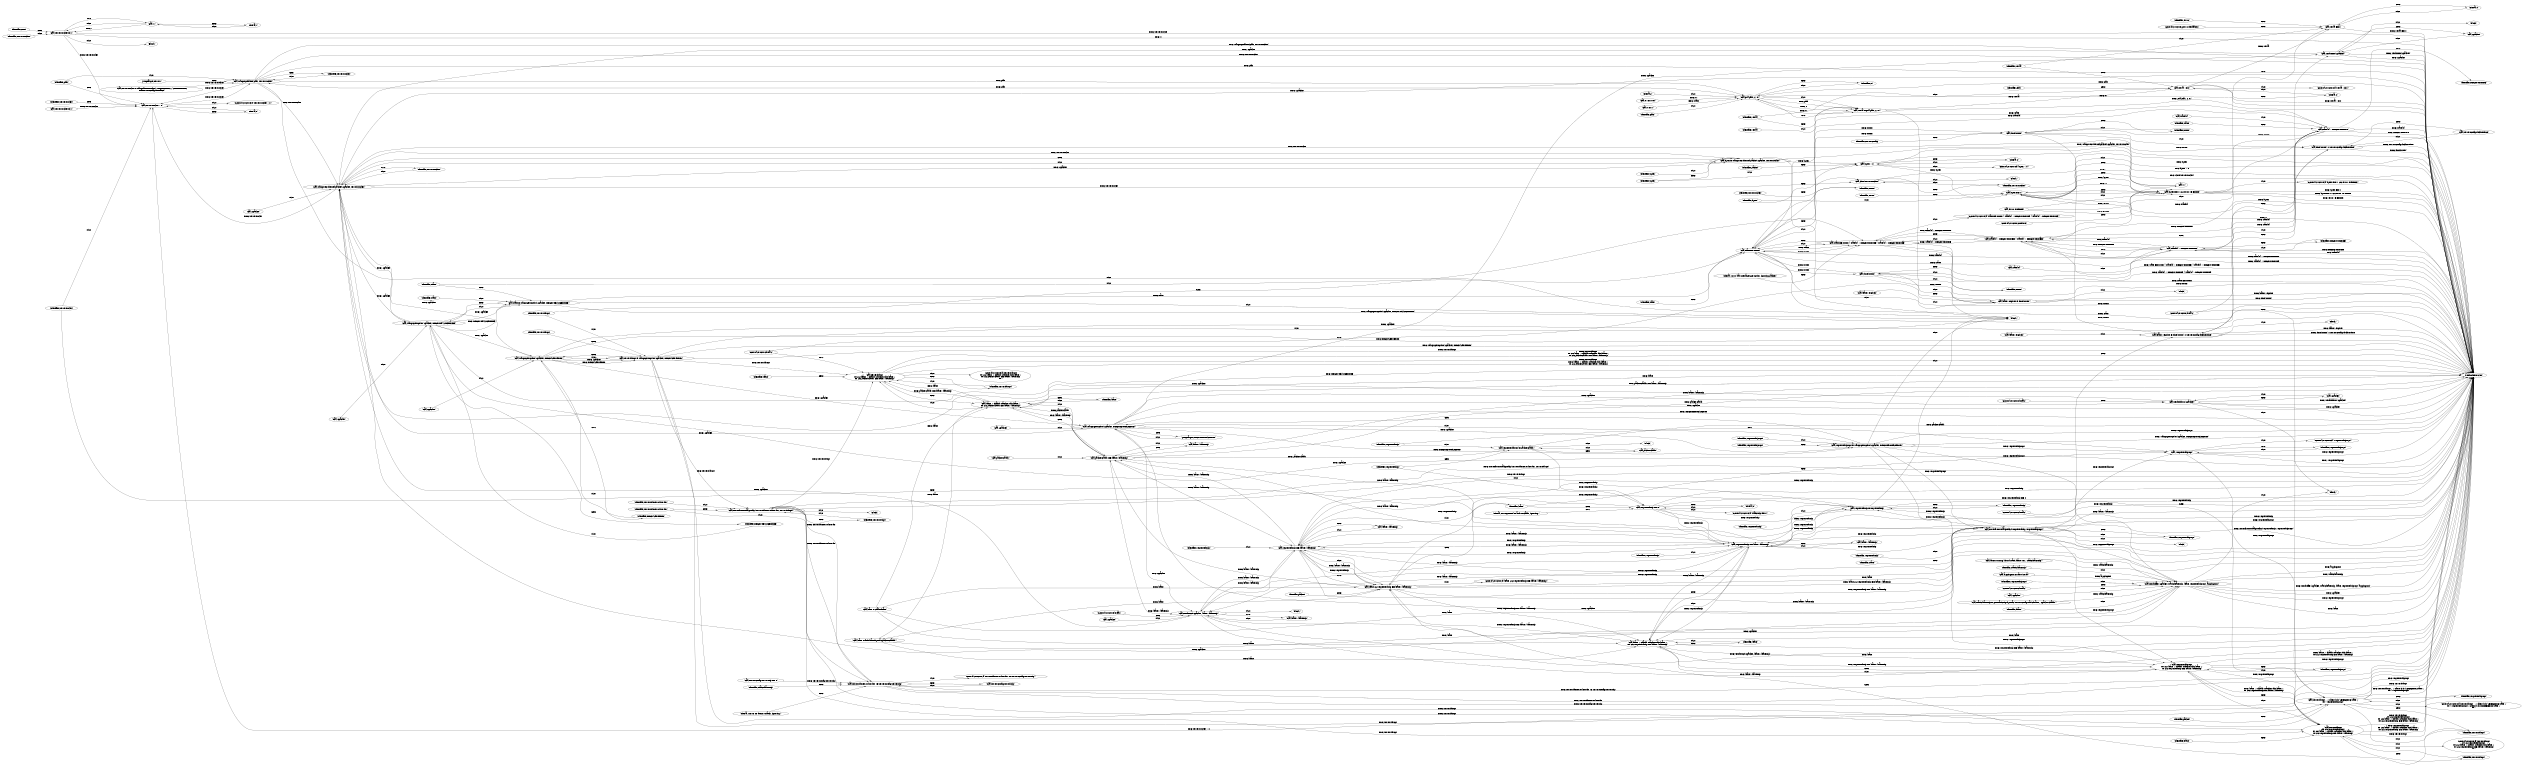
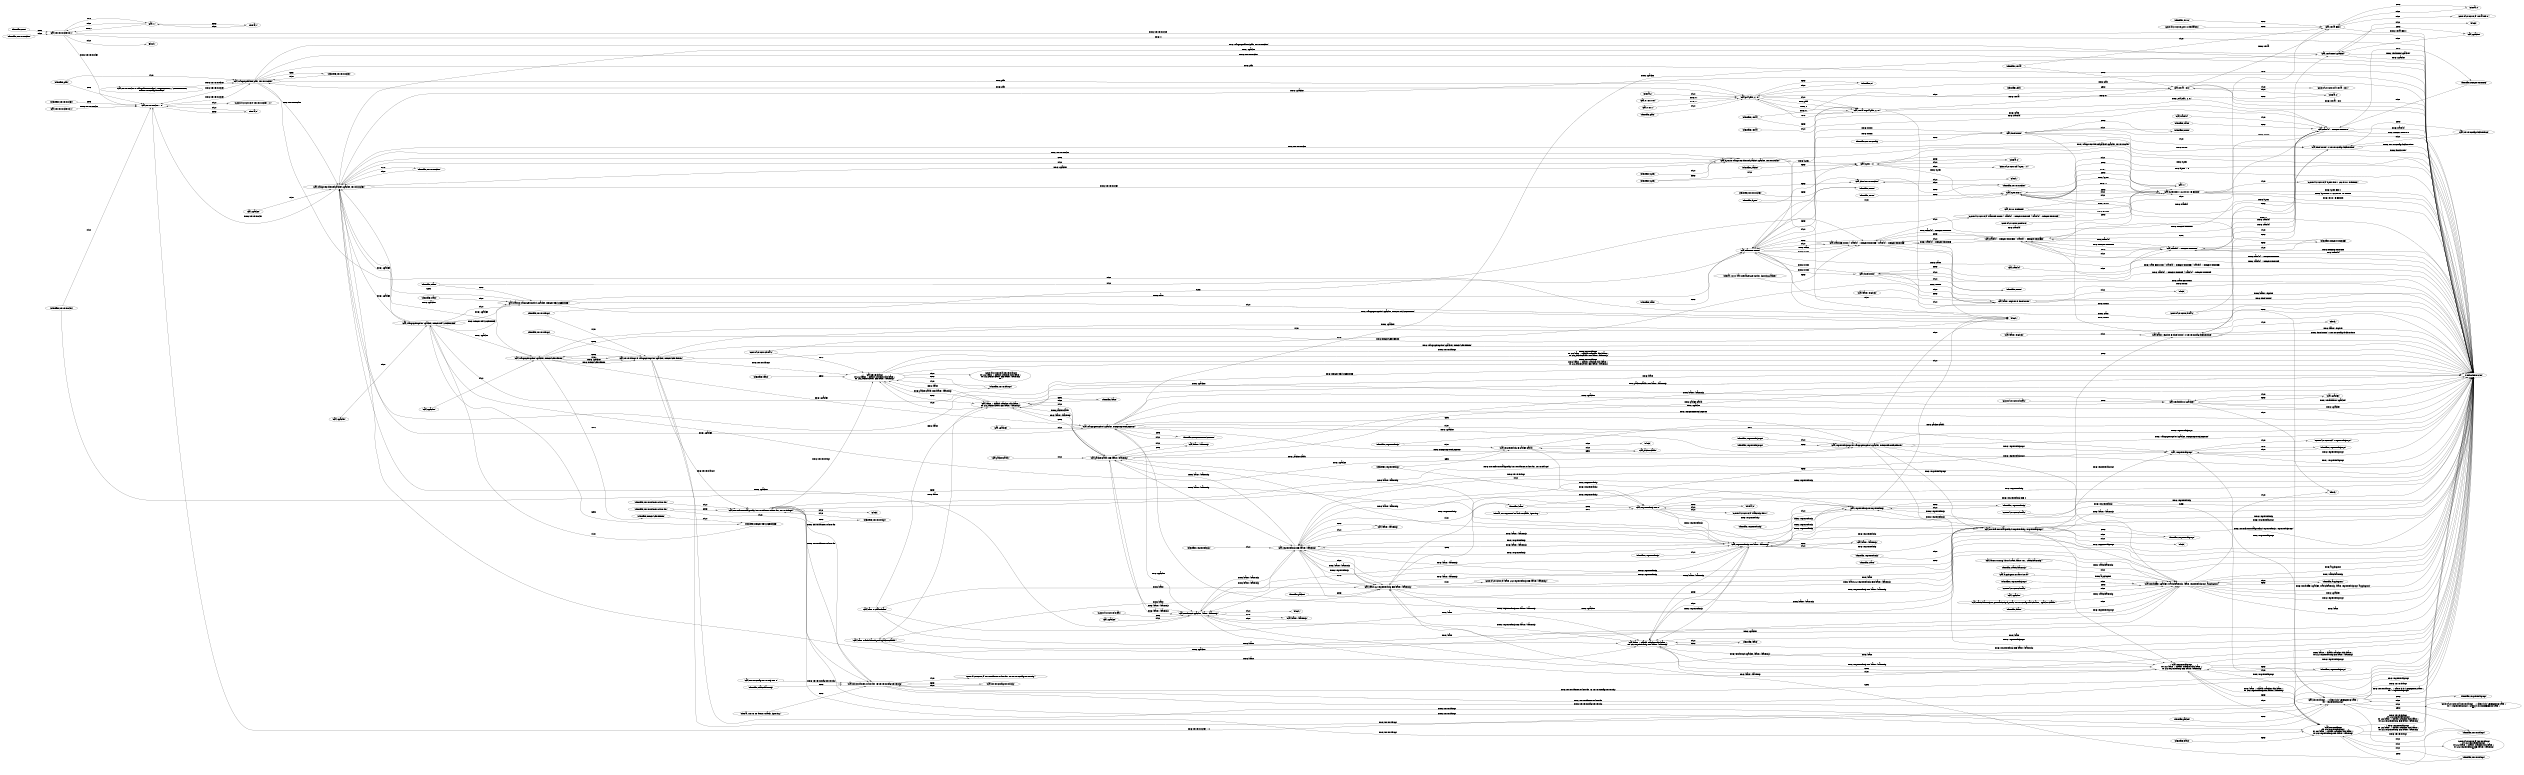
node "(ControlStructure,if (retval == 0))": added
node "(JumpTarget,new_tv:)": removed
edge "(Call,tv = -1)" -> "(Call,poll(pfds, 2, tv))": label "DDG: state" -> "DDG: tv"
edge "(Identifier,DHCP_MINTYPE)" -> "(Call,state[0] < DHCP_MINTYPE)": added, label "AST:"
edge "(Call,close(server_socket))" -> "(MethodReturn,int)": removed, label "DDG: close(server_socket)"
edge "(Call,state[0] > DHCP_MAXTYPE)" -> "(Call,state == NULL)": now "(Identifier,DHCP_MAXTYPE)" -> "(Call,state == NULL)"
edge "(Call,state = udhcp_get_option(&packet, DHCP_MESSAGE_TYPE))" -> "(Call,udhcp_get_option(&packet, DHCP_MESSAGE_TYPE))": now "(Call,state = udhcp_get_option(&packet, DHCP_MESSAGE_TYPE))" -> "(Call,udhcp_recv_kernel_packet(&packet, server_socket))"
node "(JumpTarget,DHCP_REQUESTED_IP)": label "(JumpTarget,DHCP_REQUESTED_IP)" -> "(Identifier,DHCP_REQUESTED_IP)"
node "(Call,requested_found = packet.ciaddr)": label "(Call,requested_found = packet.ciaddr)" -> "(Call,requested_nip = packet.ciaddr)"
edge "(Identifier,DHCP_SERVER_ID)" -> "(Call,udhcp_get_option(&packet, DHCP_SERVER_ID))": now "(Identifier,DHCP_SERVER_ID)" -> "(Identifier,DHCP_MESSAGE_TYPE)"
edge "(Call,lease && requested_nip == lease->lease_nip)" -> "(Call,packet.ciaddr == lease->lease_nip)": now "(Call,send_ACK(&packet, lease->lease_nip))" -> "(Call,packet.ciaddr == lease->lease_nip)"
node "(Identifier,arpping_ms)": added
